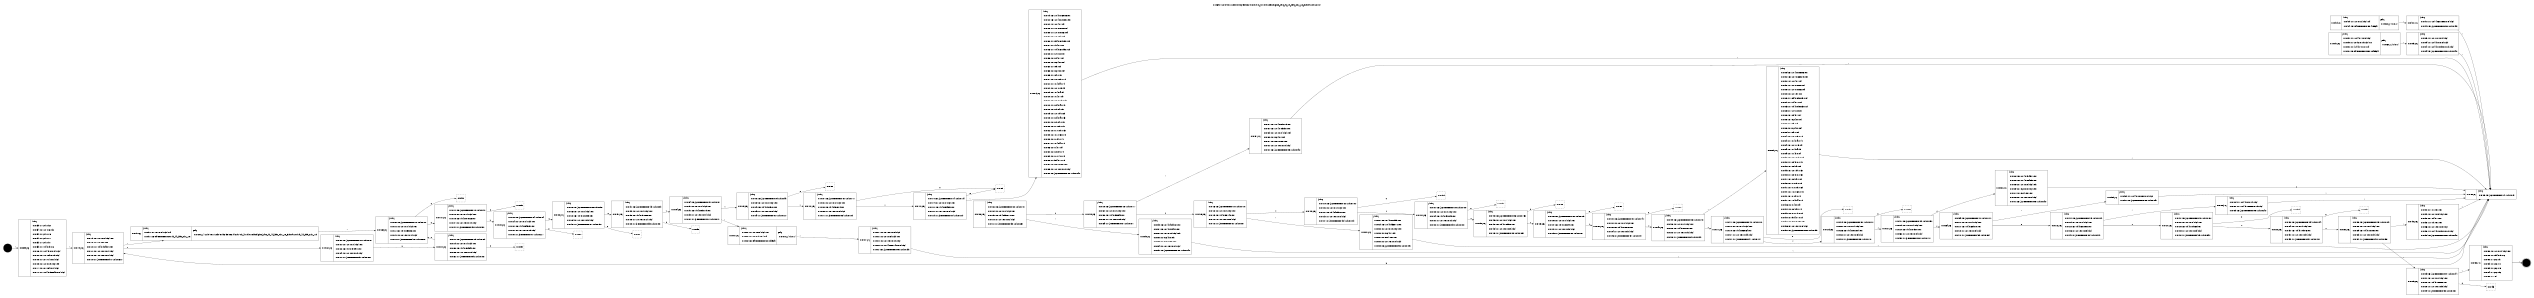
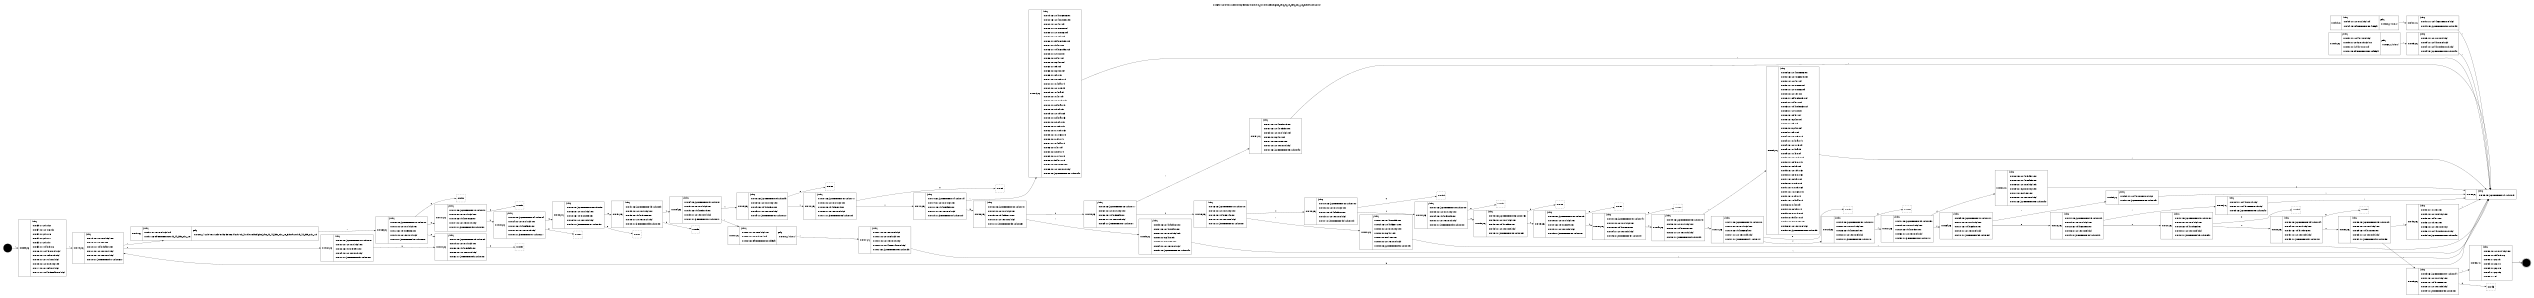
edge "0x40171a [25]" -> "0x401c8d": now "0x40171a [25]" -> "0x401733 [25]"
edge "0x401648 [22]" -> "0x40165e [22]": reversed
